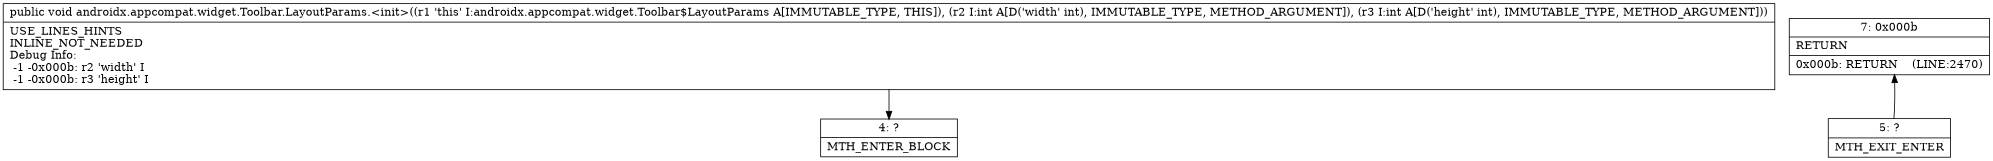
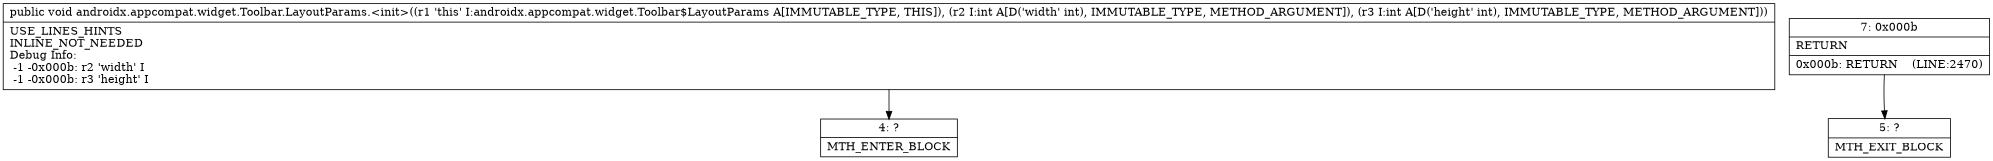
edge "5: ?" -> "7: 0x000b": reversed
node "5: ?": text "MTH_EXIT_ENTER" -> "MTH_EXIT_BLOCK"
